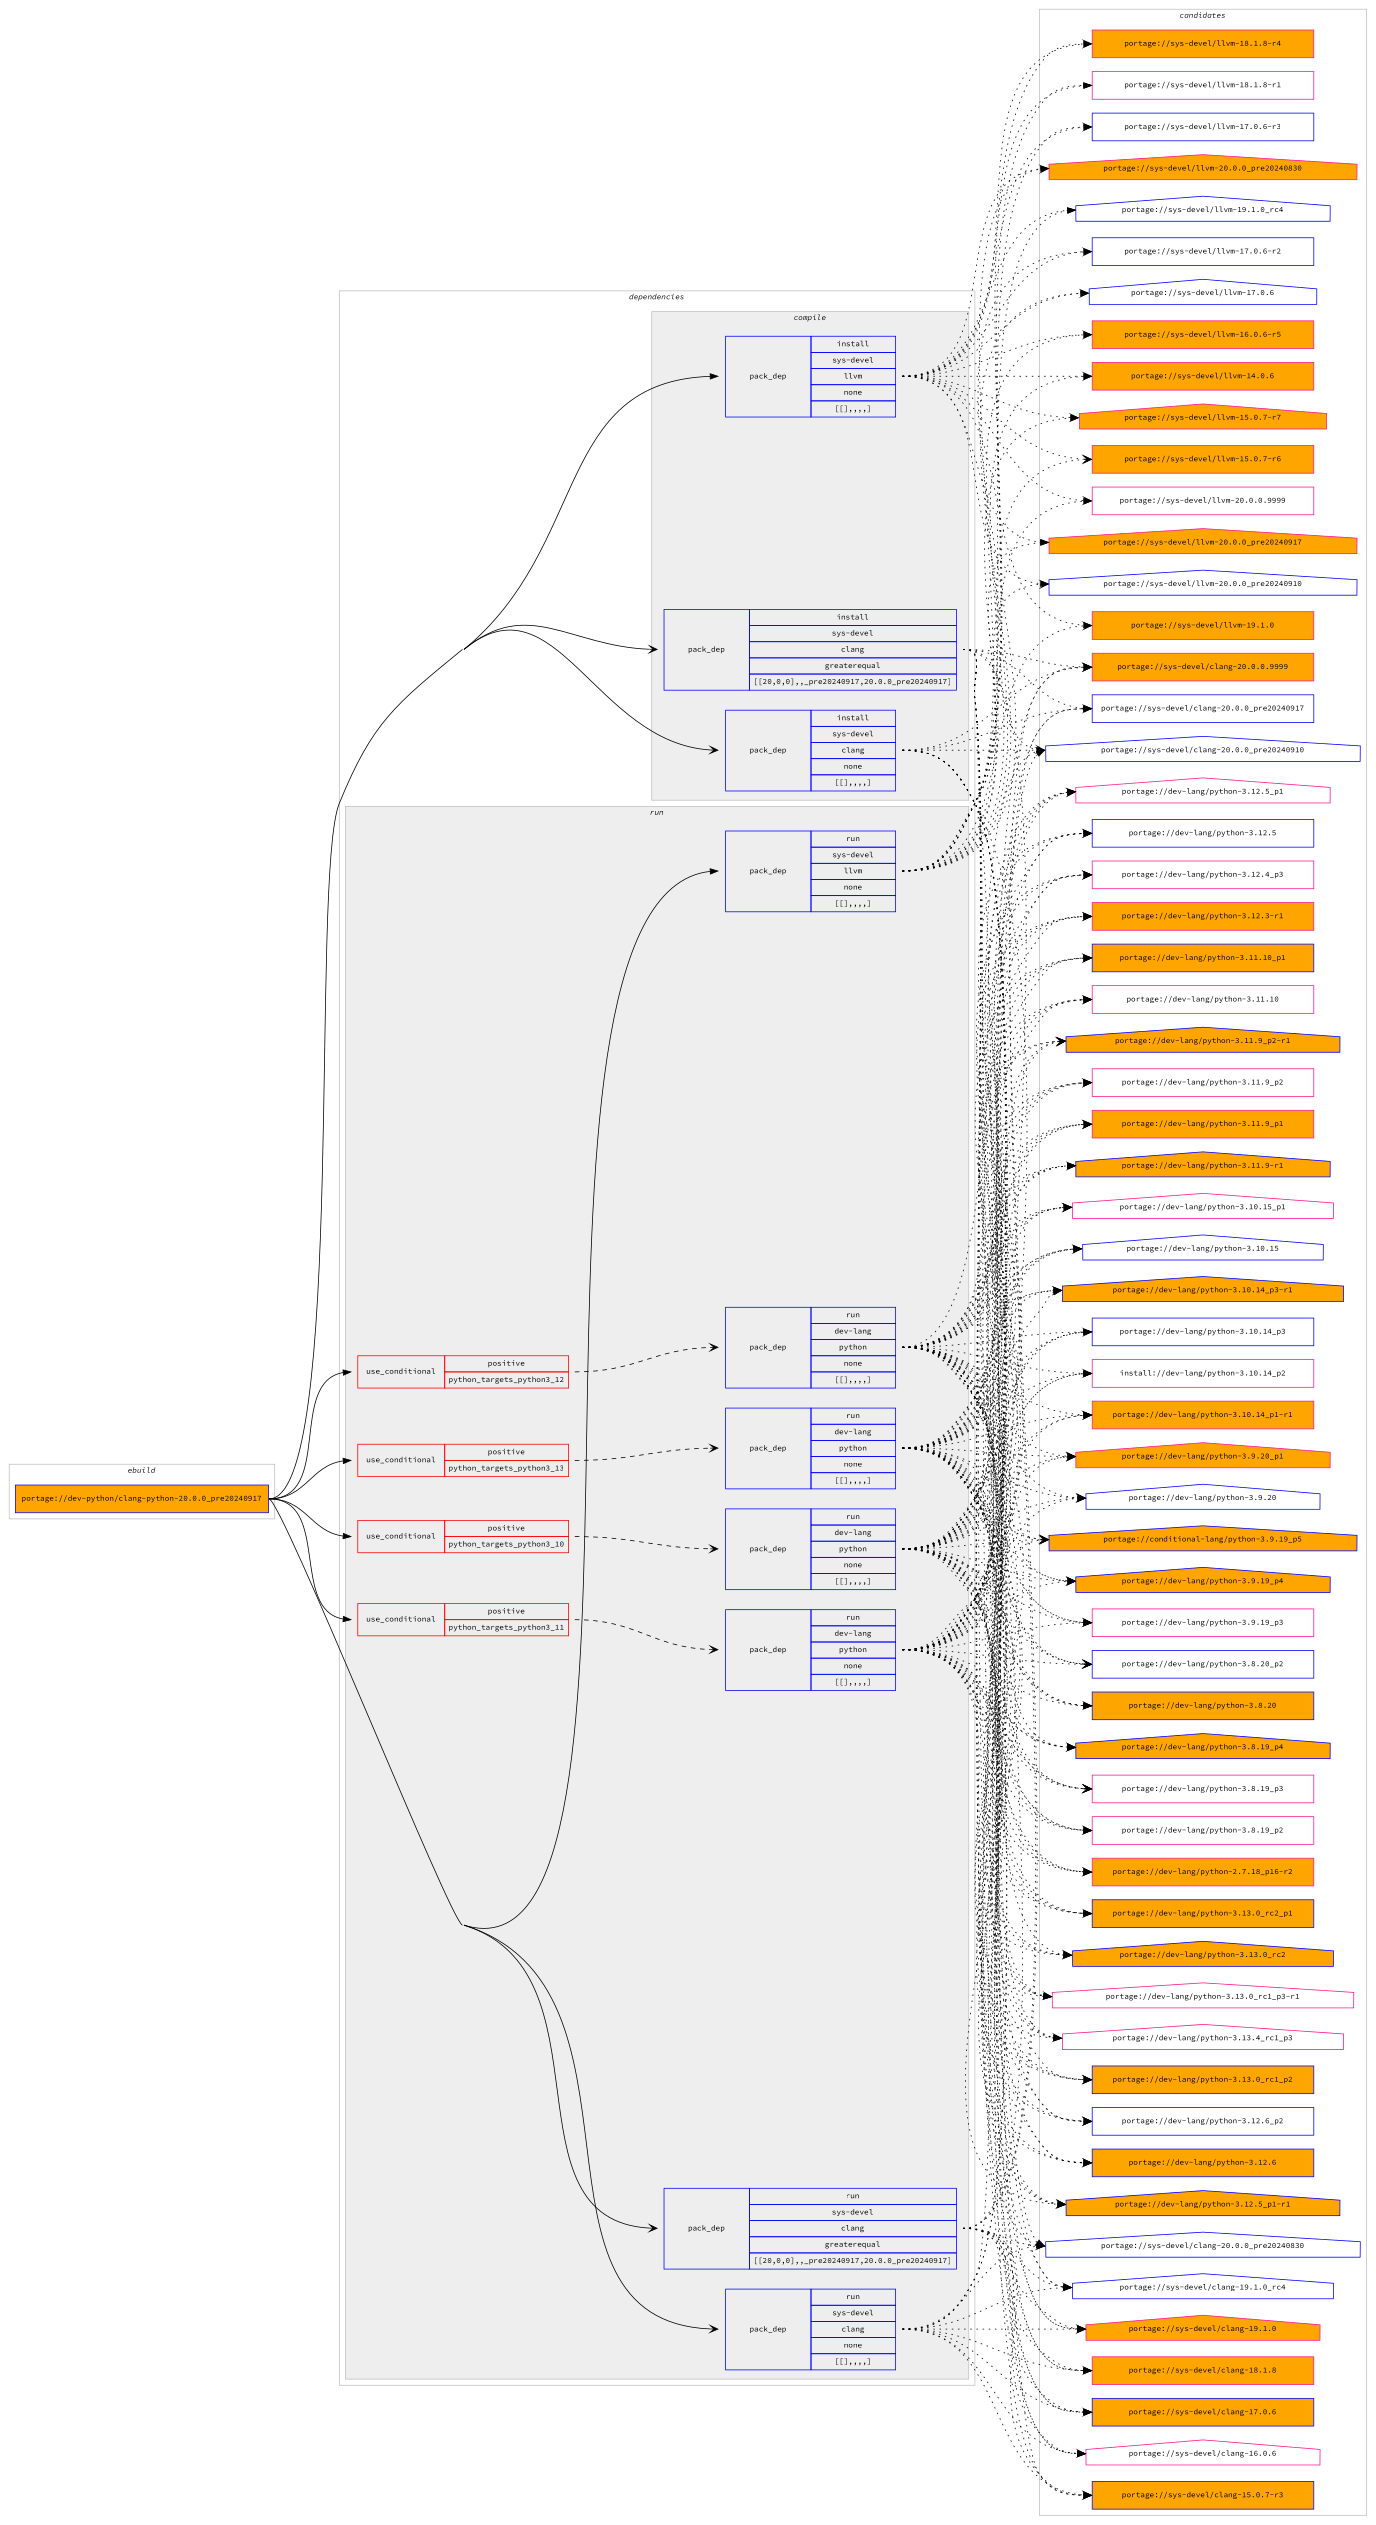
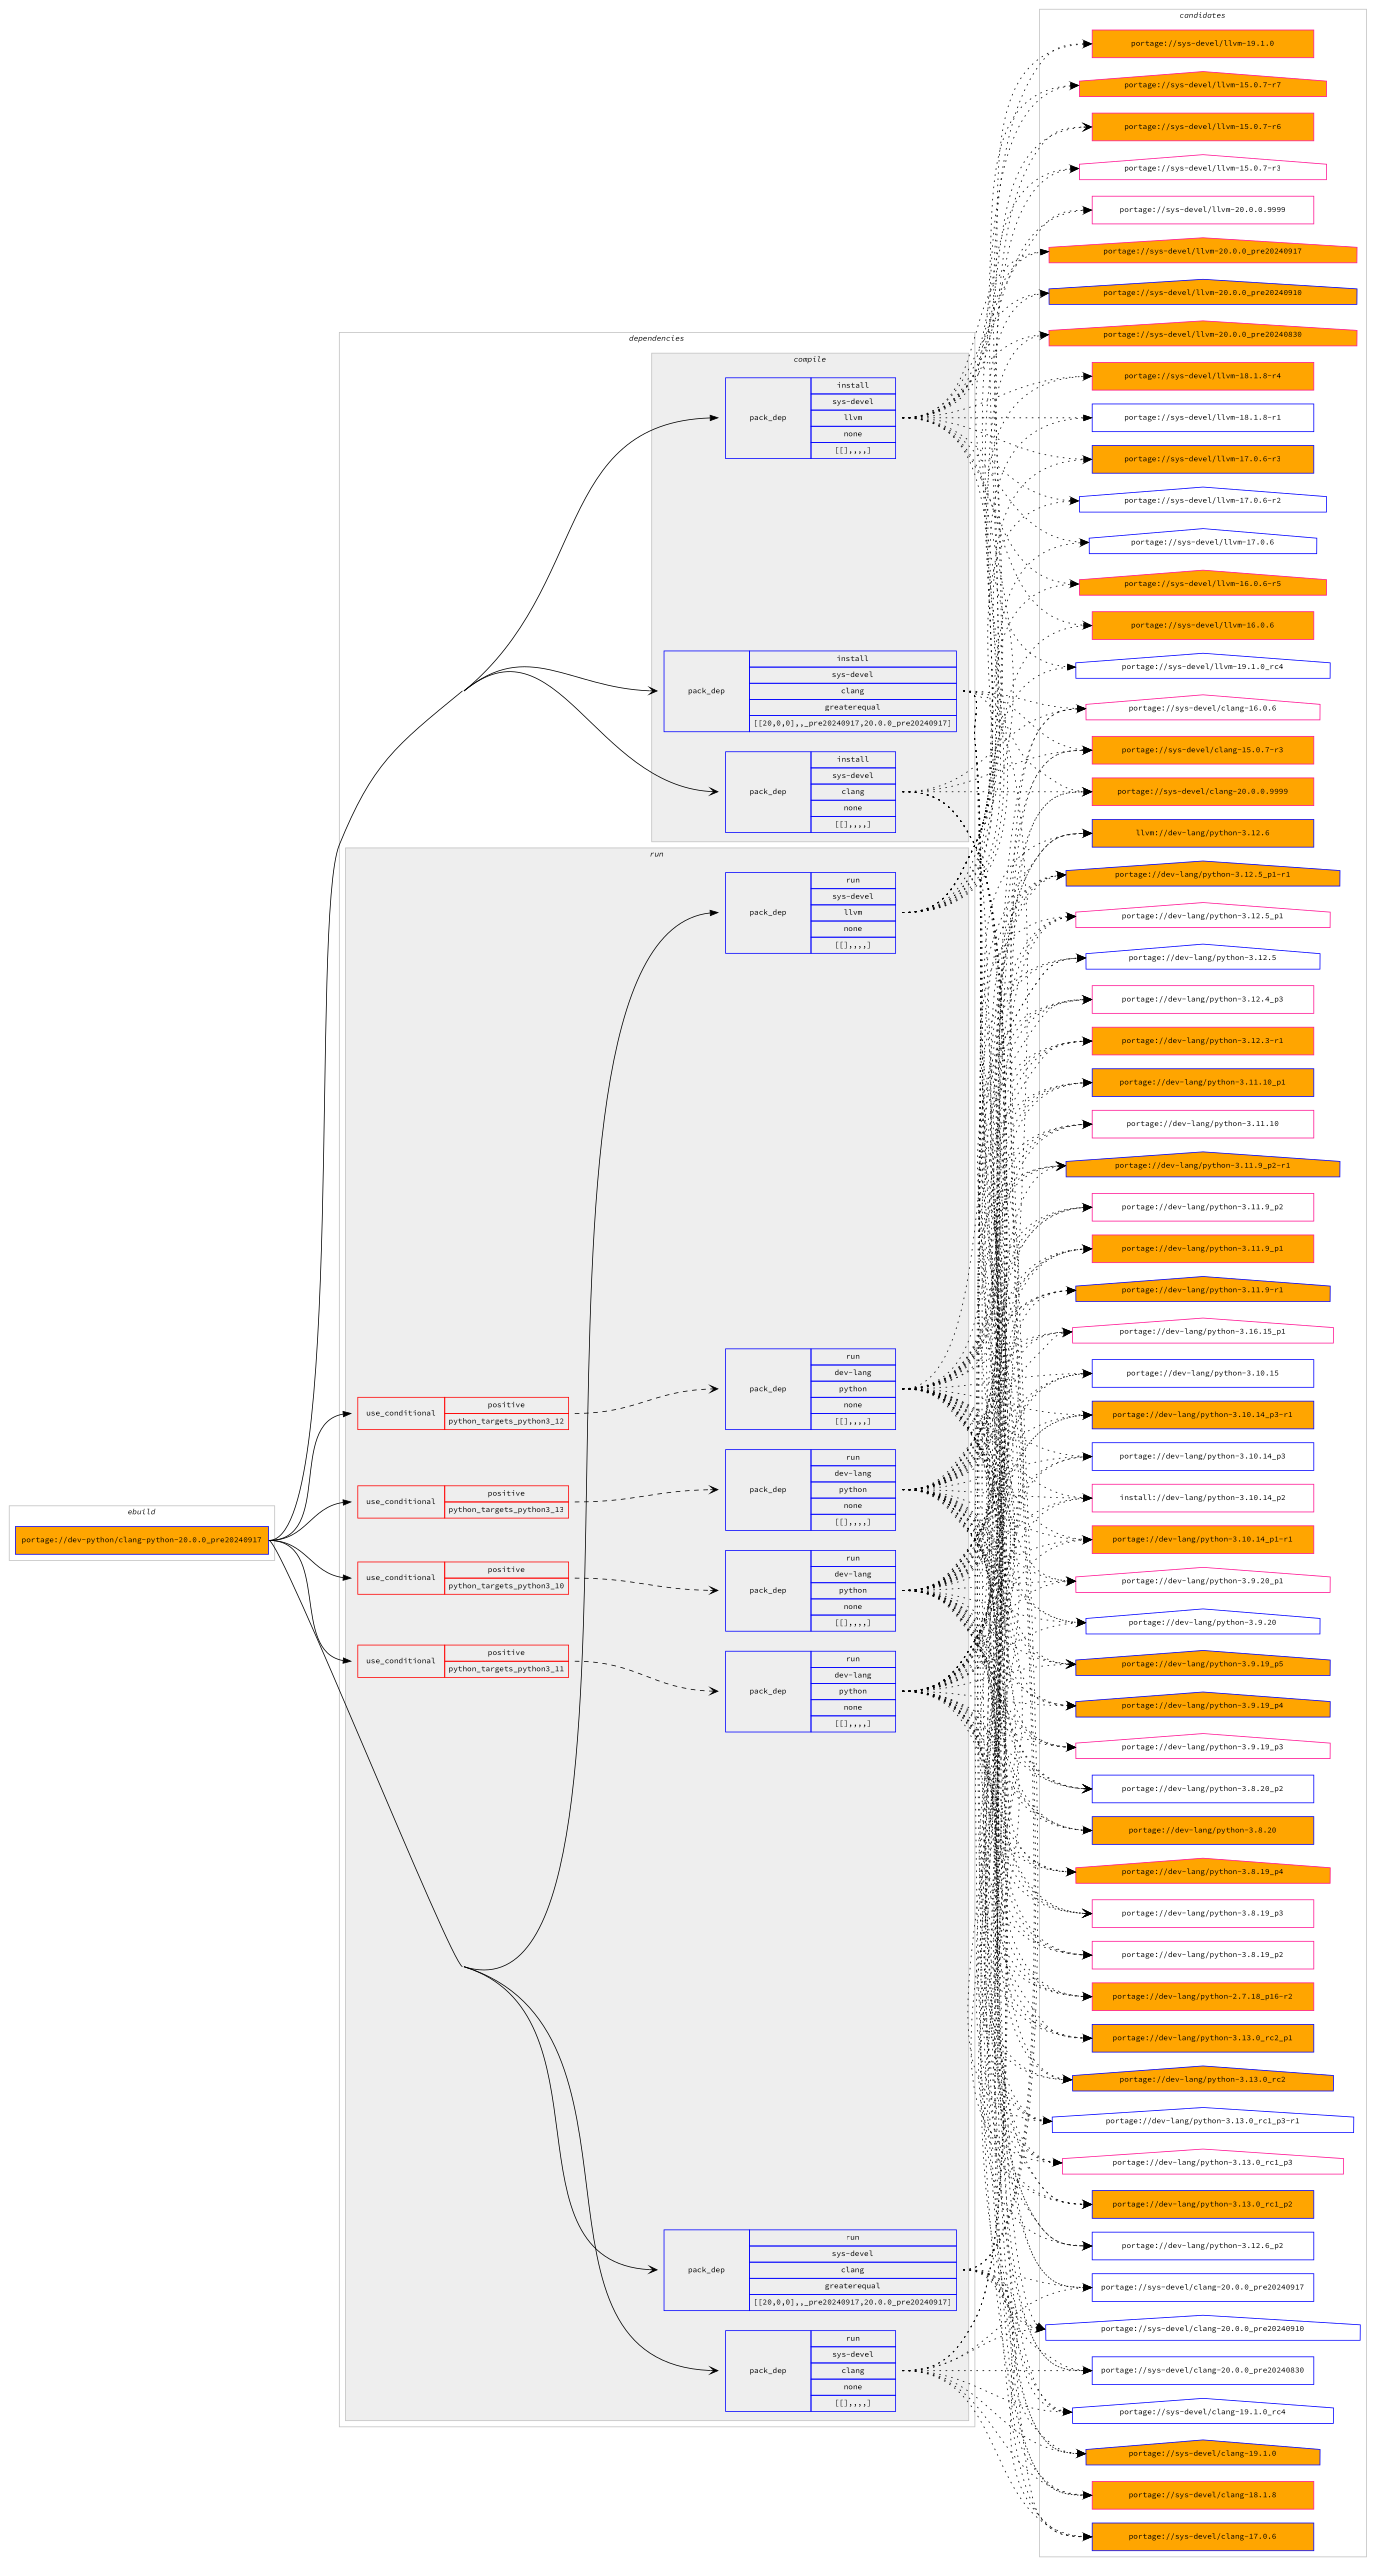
node "portage://sys-devel/llvm-18.1.8-r1": color deeppink -> blue
node "portage://sys-devel/llvm-17.0.6-r3": fillcolor white -> orange
node "portage://sys-devel/llvm-15.0.7-r3": added
node "portage://sys-devel/llvm-17.0.6-r2": shape box -> house
node "portage://sys-devel/llvm-16.0.6-r5": shape box -> house
node "portage://sys-devel/llvm-14.0.6": label "portage://sys-devel/llvm-14.0.6" -> "portage://sys-devel/llvm-16.0.6"
node "portage://sys-devel/llvm-20.0.0_pre20240910": fillcolor white -> orange
node "portage://dev-lang/python-3.12.5": shape box -> house
node "portage://dev-lang/python-3.10.15_p1": label "portage://dev-lang/python-3.10.15_p1" -> "portage://dev-lang/python-3.16.15_p1"
node "portage://dev-lang/python-3.10.15": shape house -> box
node "portage://dev-lang/python-3.10.14_p3-r1": shape house -> box
node "portage://dev-lang/python-3.9.20_p1": fillcolor orange -> white
node "portage://conditional-lang/python-3.9.19_p5": label "portage://conditional-lang/python-3.9.19_p5" -> "portage://dev-lang/python-3.9.19_p5"
node "portage://dev-lang/python-3.9.19_p3": shape box -> house
node "portage://dev-lang/python-3.8.19_p4": color blue -> deeppink
node "portage://dev-lang/python-3.13.0_rc1_p3-r1": color deeppink -> blue
node "portage://dev-lang/python-3.13.4_rc1_p3": label "portage://dev-lang/python-3.13.4_rc1_p3" -> "portage://dev-lang/python-3.13.0_rc1_p3"
node "portage://dev-lang/python-3.12.6": label "portage://dev-lang/python-3.12.6" -> "llvm://dev-lang/python-3.12.6"
node "portage://sys-devel/clang-20.0.0_pre20240830": shape house -> box
node "portage://sys-devel/clang-19.1.0": color deeppink -> blue
node "portage://sys-devel/clang-15.0.7-r3": color blue -> deeppink
